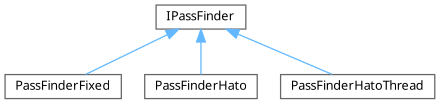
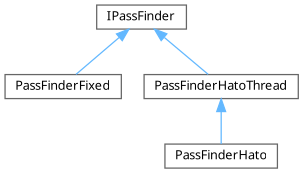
edge "PassFinderHato" -> "IPassFinder": now "PassFinderHato" -> "PassFinderHatoThread"
